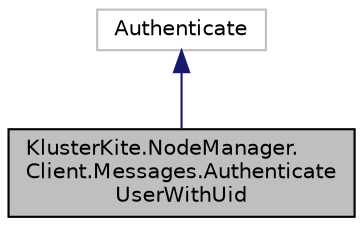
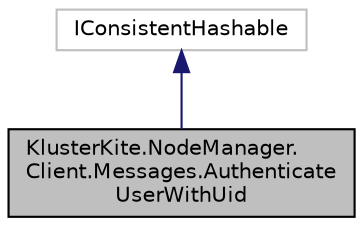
node "Authenticate": label "Authenticate" -> "IConsistentHashable"
